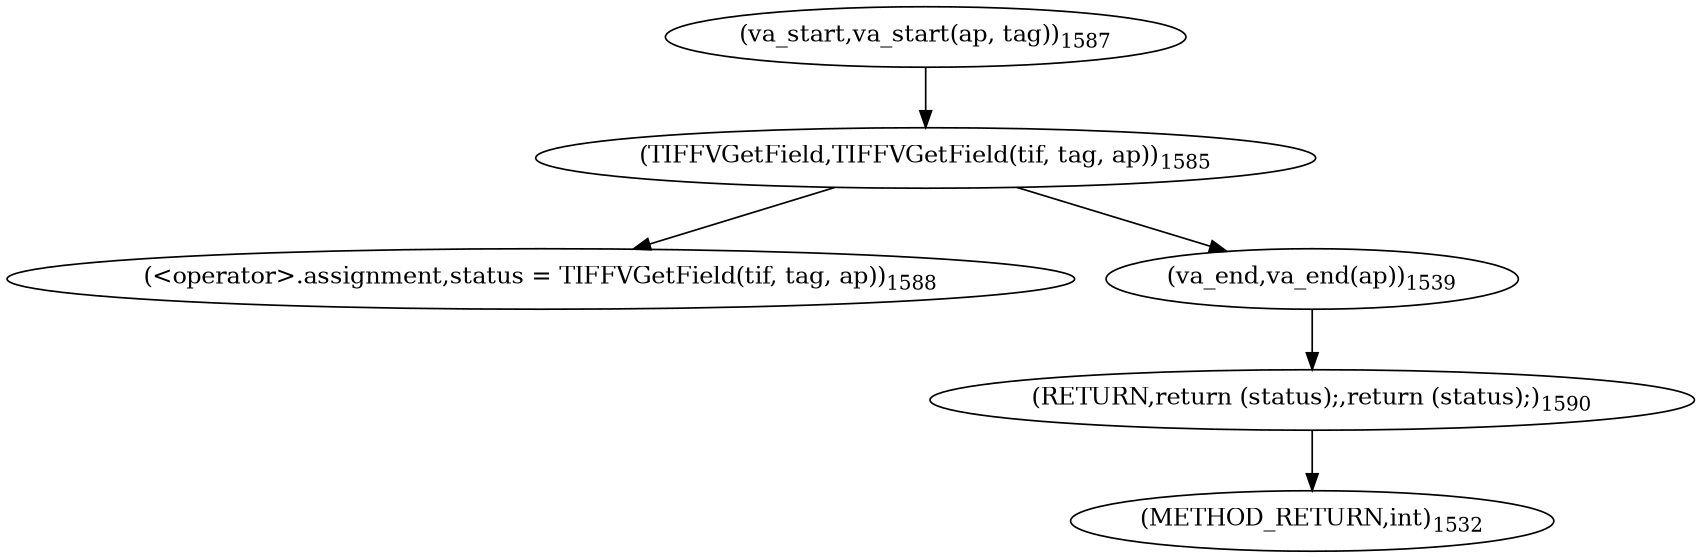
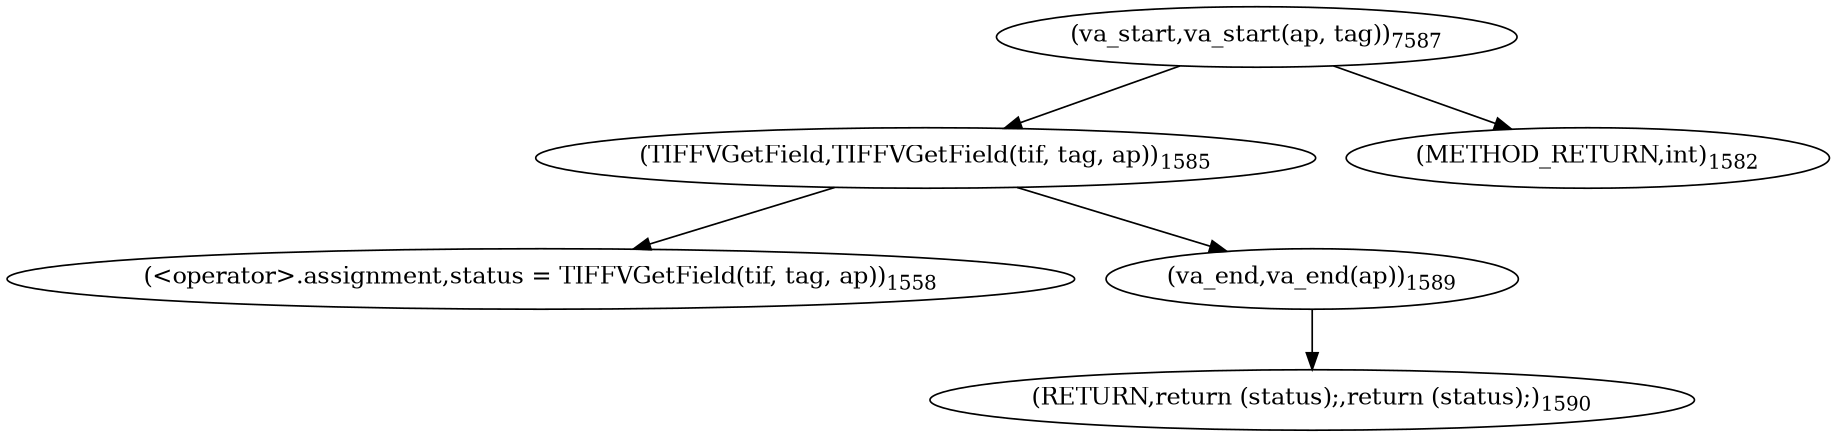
node "(va_start,va_start(ap, tag))": text "1587" -> "7587"
node "(<operator>.assignment,status = TIFFVGetField(tif, tag, ap))": text "1588" -> "1558"
node "(va_end,va_end(ap))": text "1539" -> "1589"
edge "(RETURN,return (status);,return (status);)" -> "(METHOD_RETURN,int)": now "(va_start,va_start(ap, tag))" -> "(METHOD_RETURN,int)"
node "(METHOD_RETURN,int)": text "1532" -> "1582"
